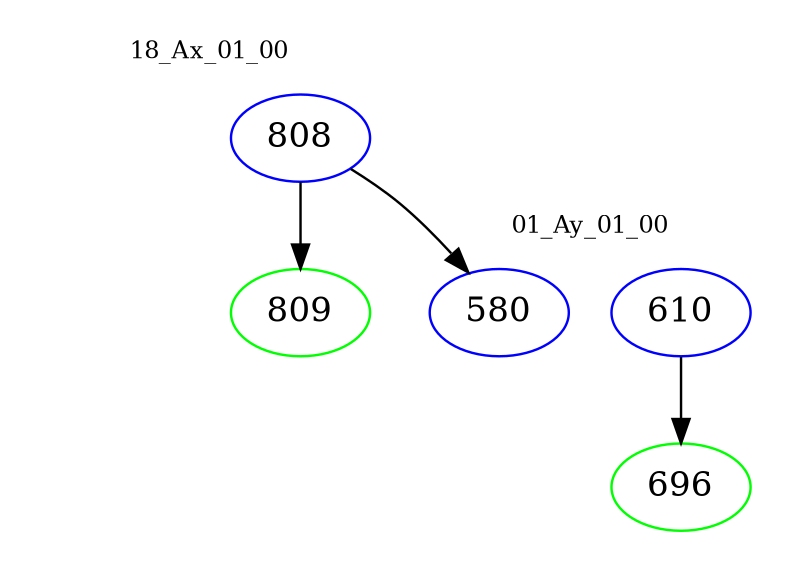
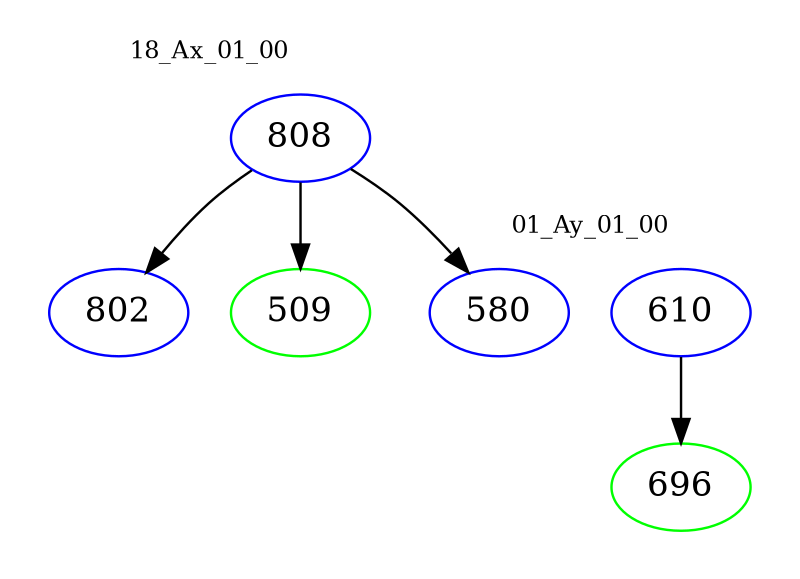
node "802": added
node "809": label "809" -> "509"
